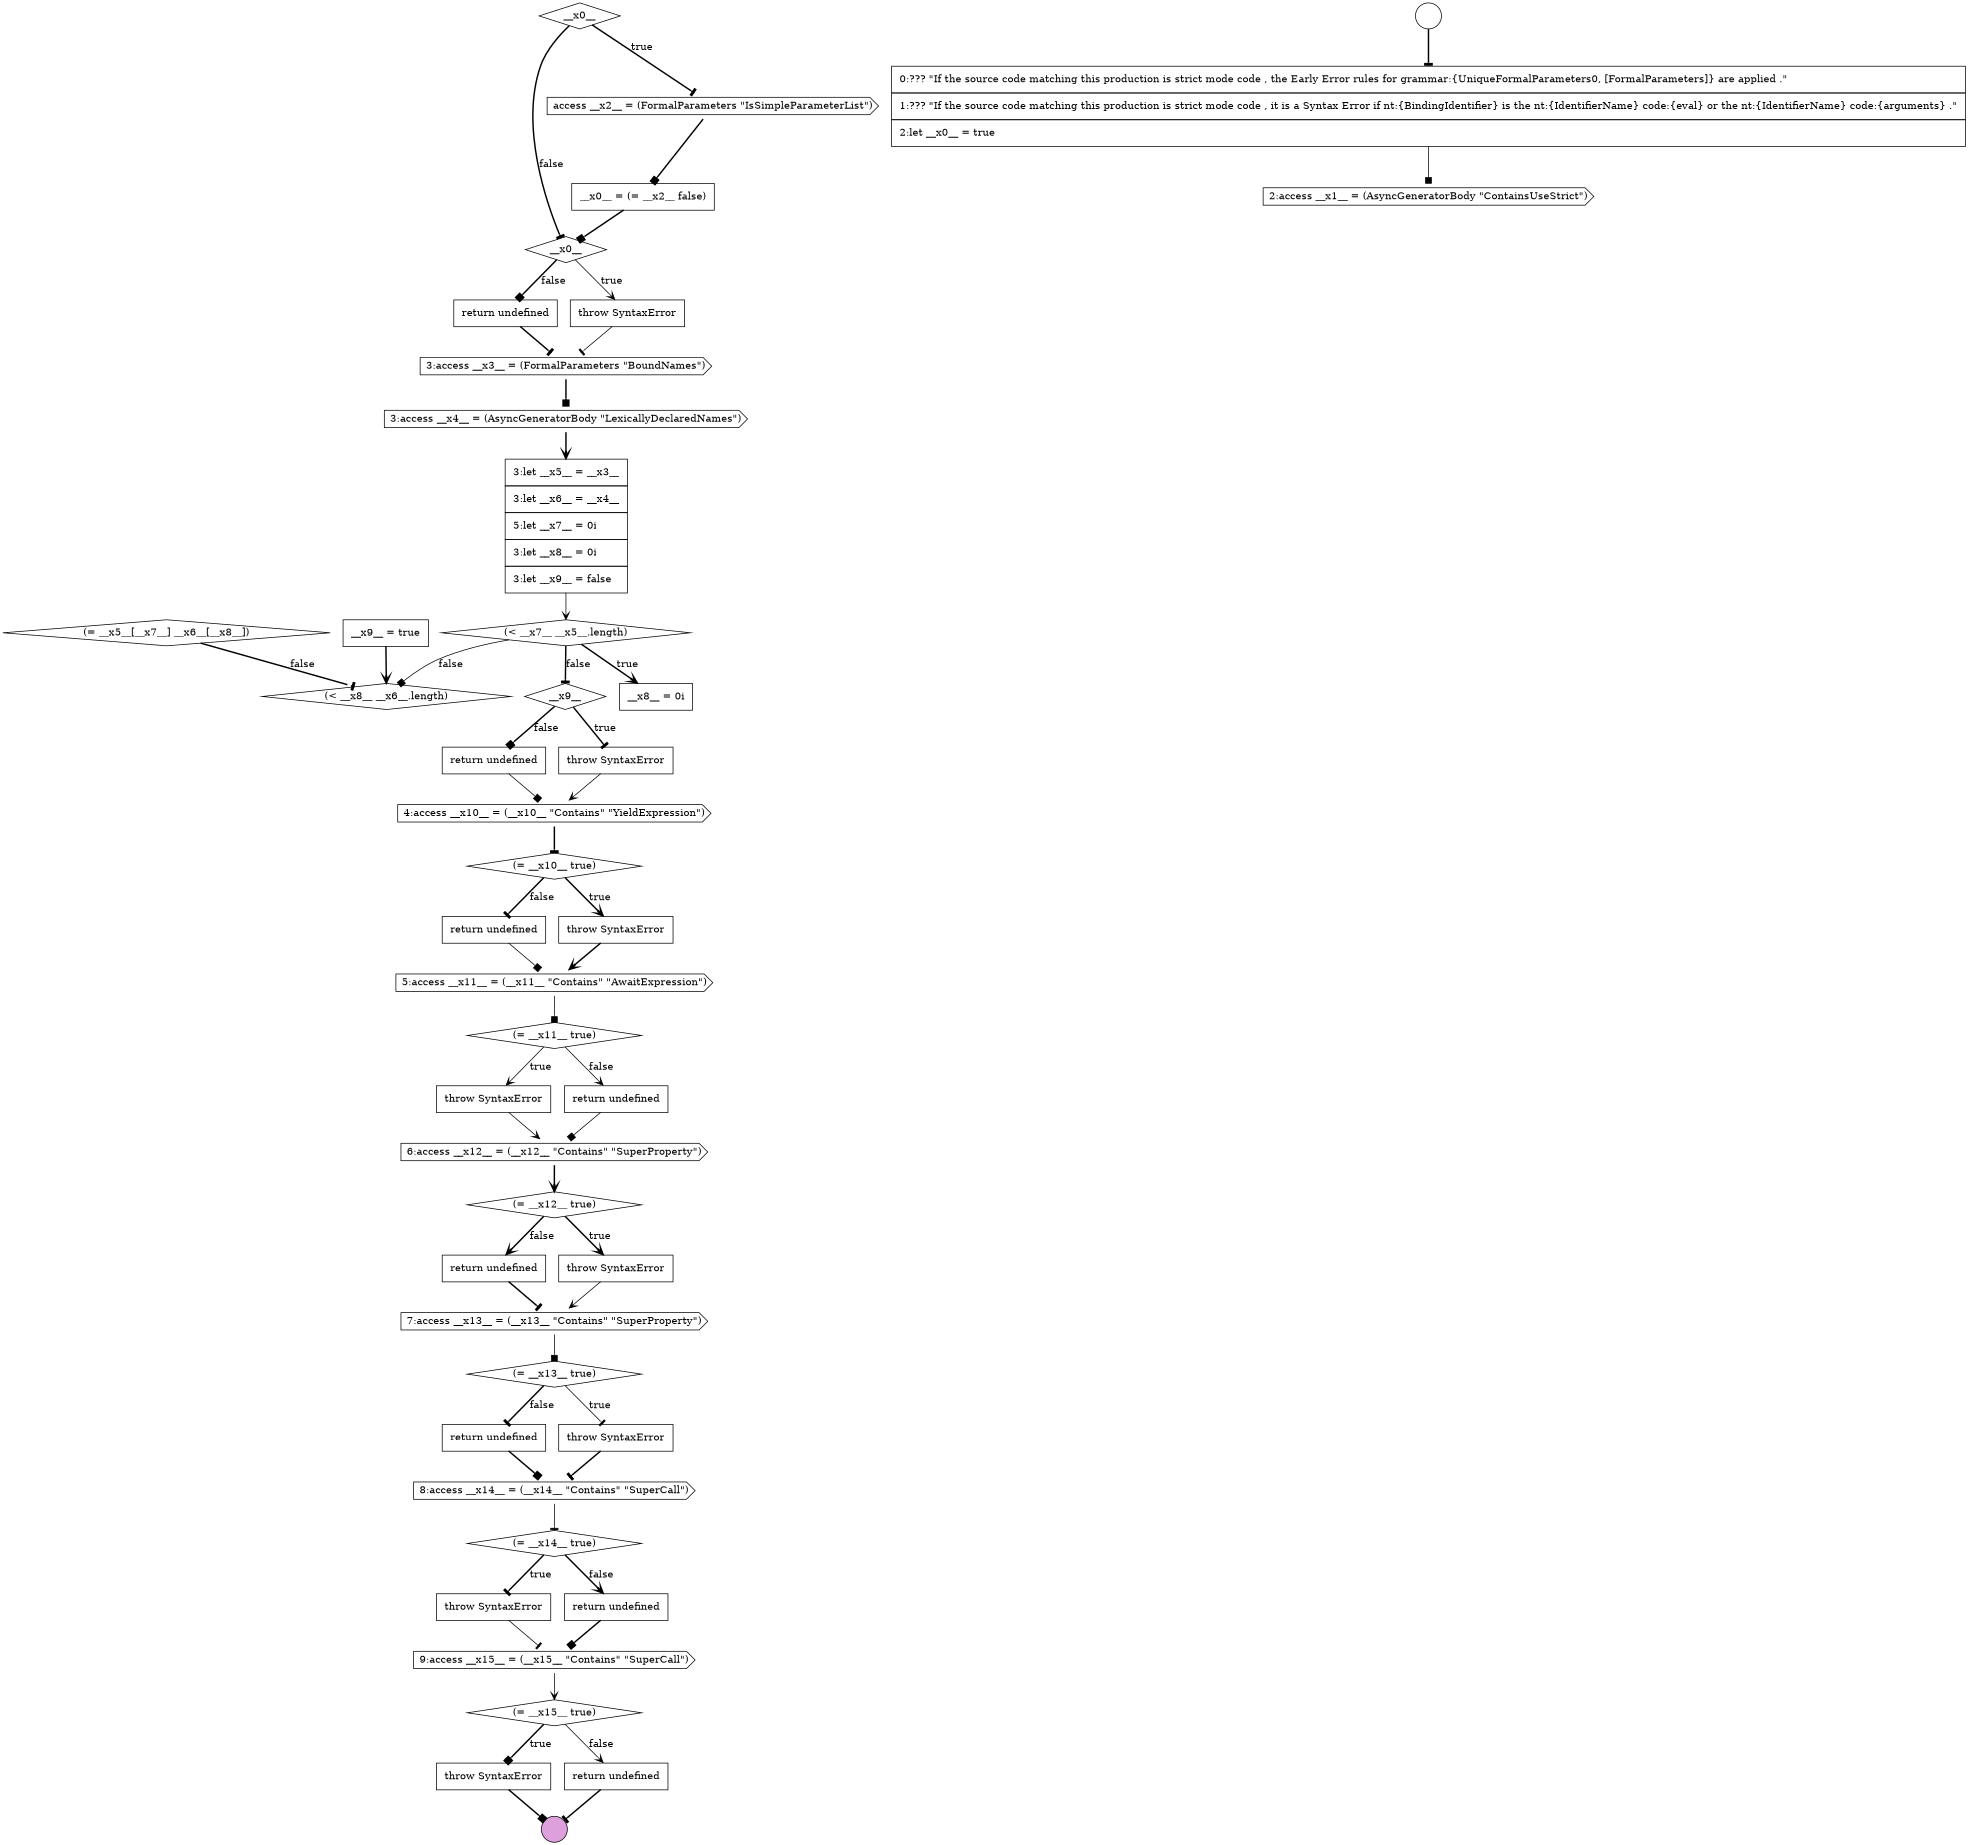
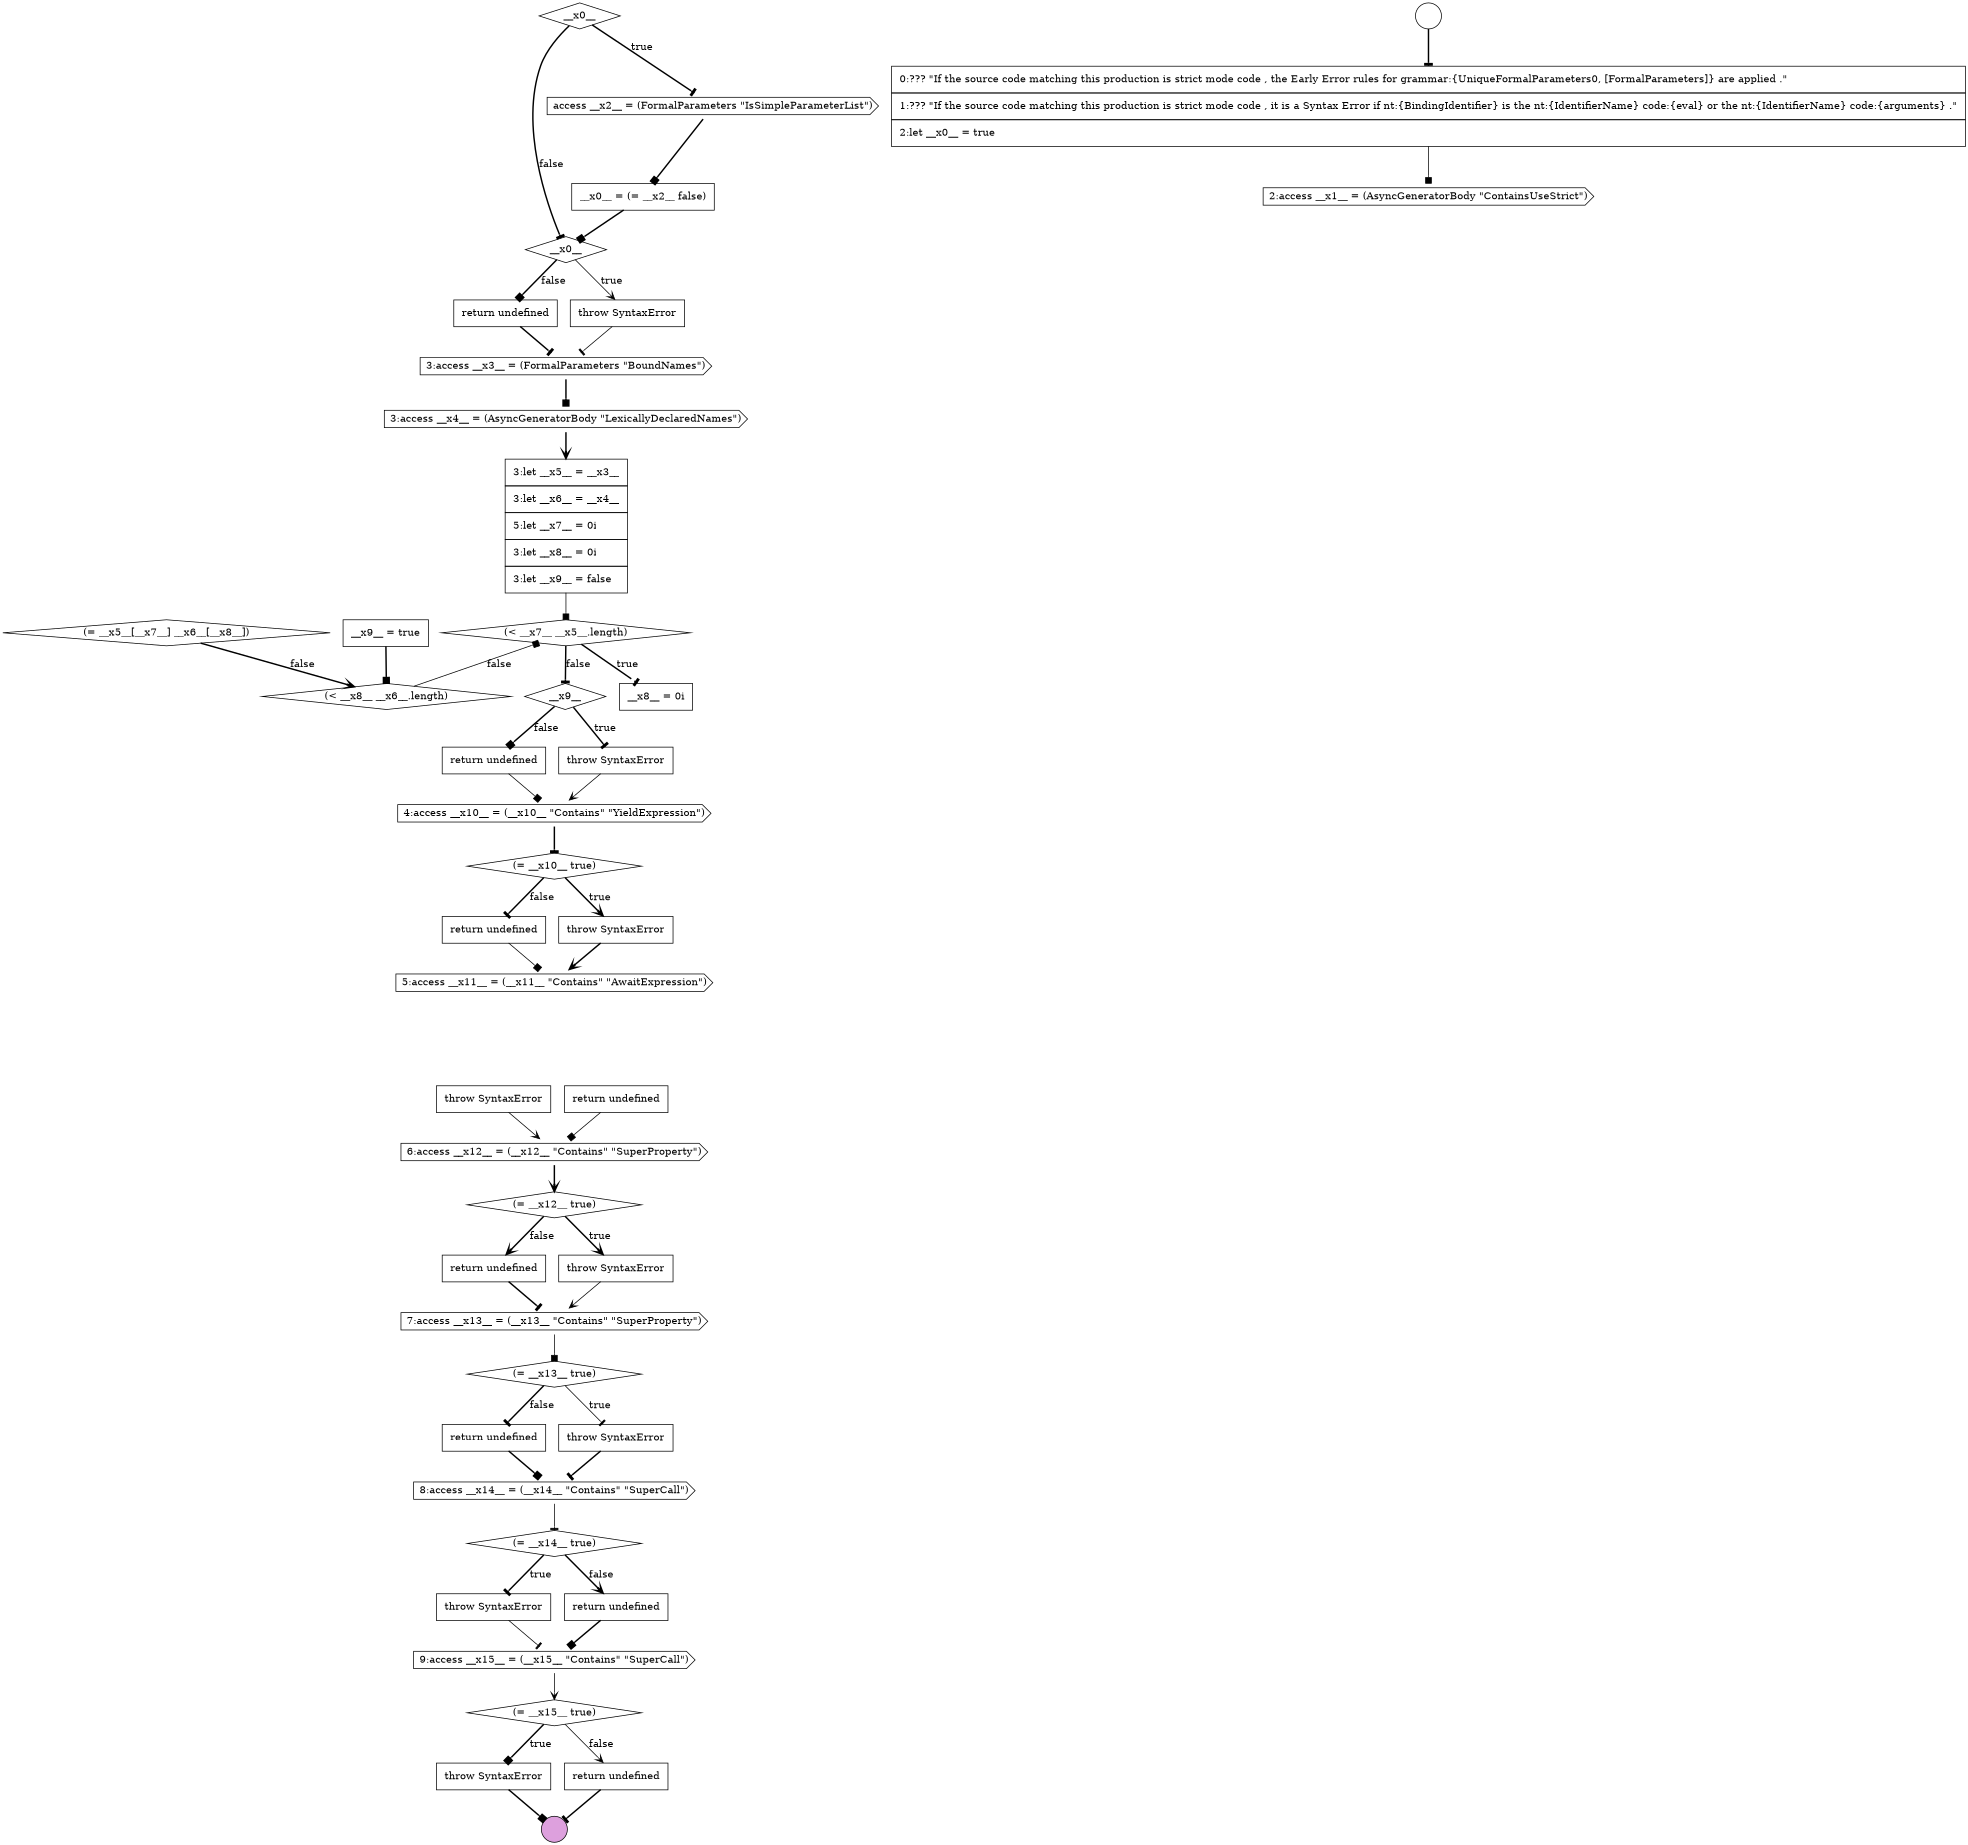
edge "3:let __x5__ = __x3__" -> "(< __x7__ __x5__.length)": arrowhead vee -> box
edge "(< __x7__ __x5__.length)" -> "(< __x8__ __x6__.length)": reversed
edge "__x9__ = true" -> "(< __x8__ __x6__.length)": arrowhead vee -> box
edge "(< __x7__ __x5__.length)" -> "__x8__ = 0i": arrowhead vee -> tee
edge "(= __x5__[__x7__] __x6__[__x8__])" -> "(< __x8__ __x6__.length)": arrowhead tee -> vee
node "(= __x11__ true)": removed
